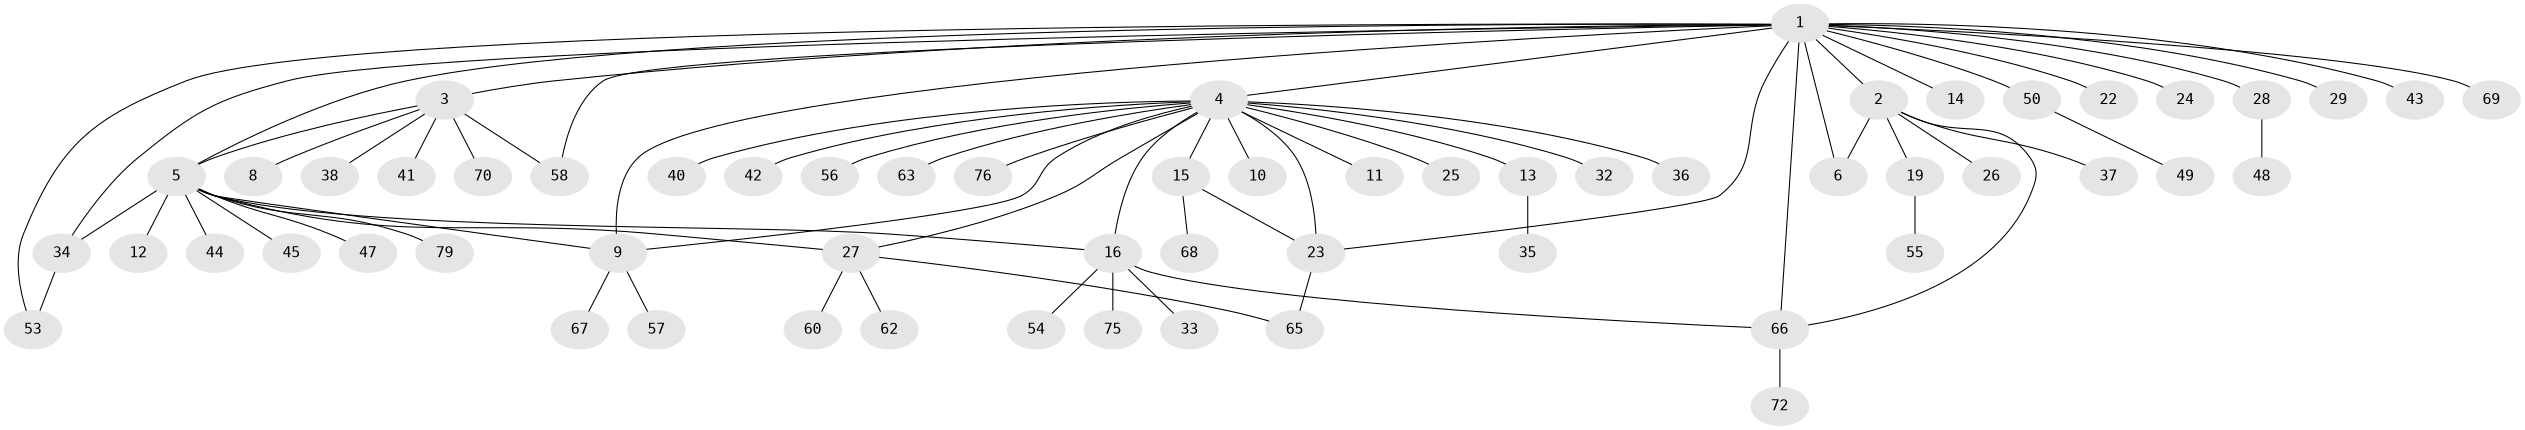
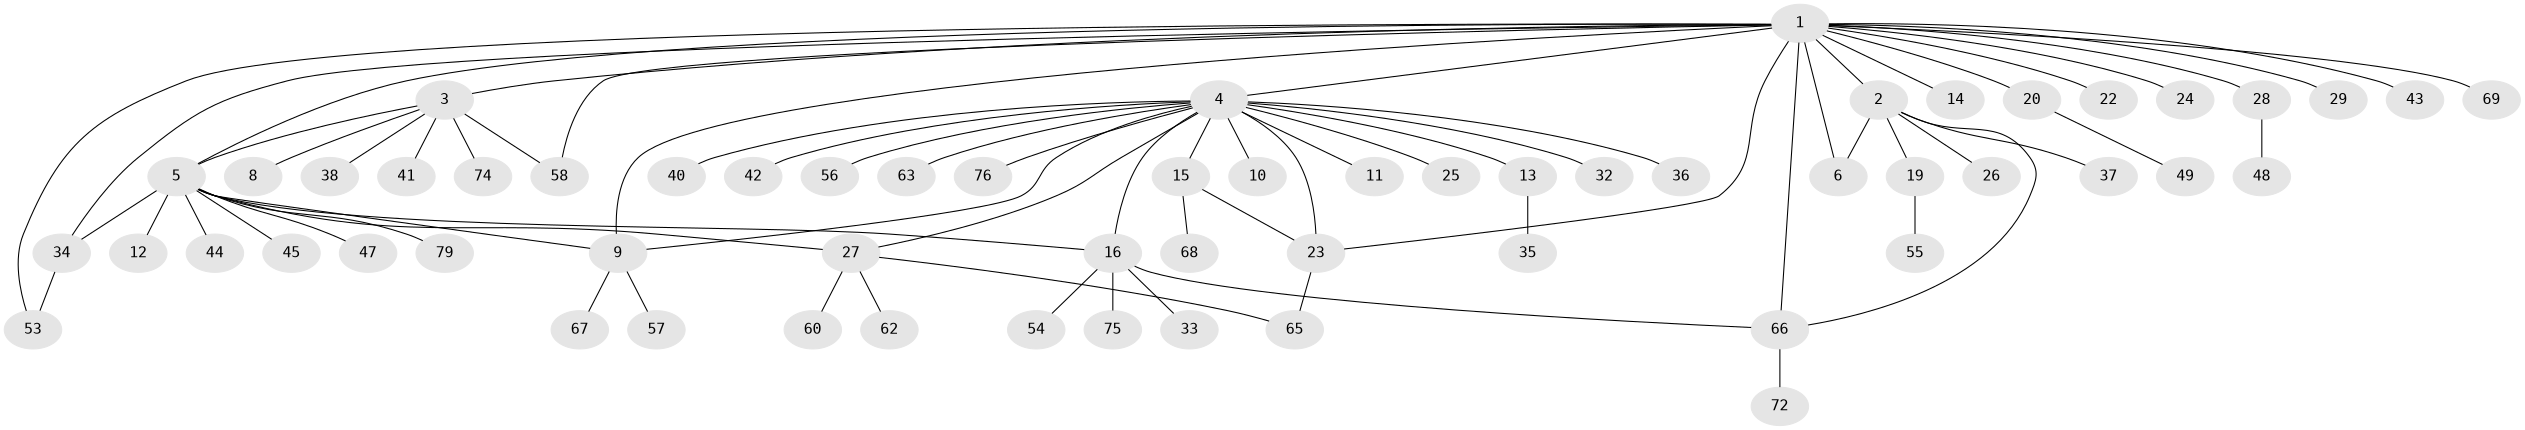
node "50": label "50" -> "20"
node "70": label "70" -> "74"
